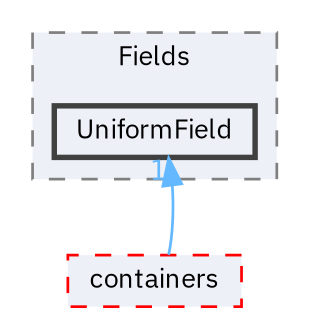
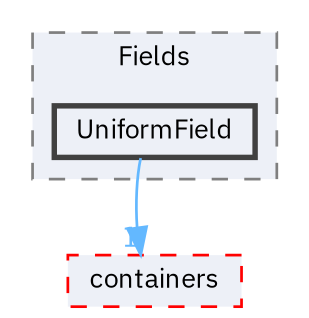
edge "containers" -> "UniformField": reversed
